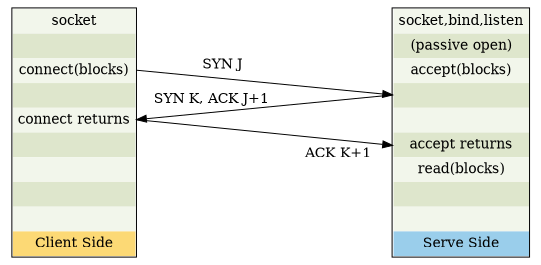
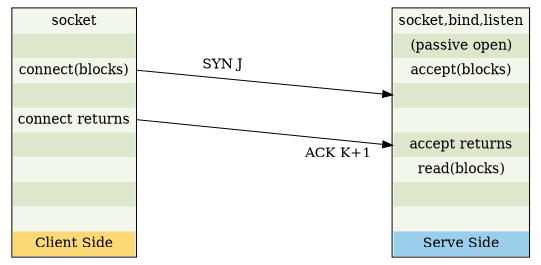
edge "socket,bind,listen" -> "socket": removed, label "SYN K, ACK J+1"
